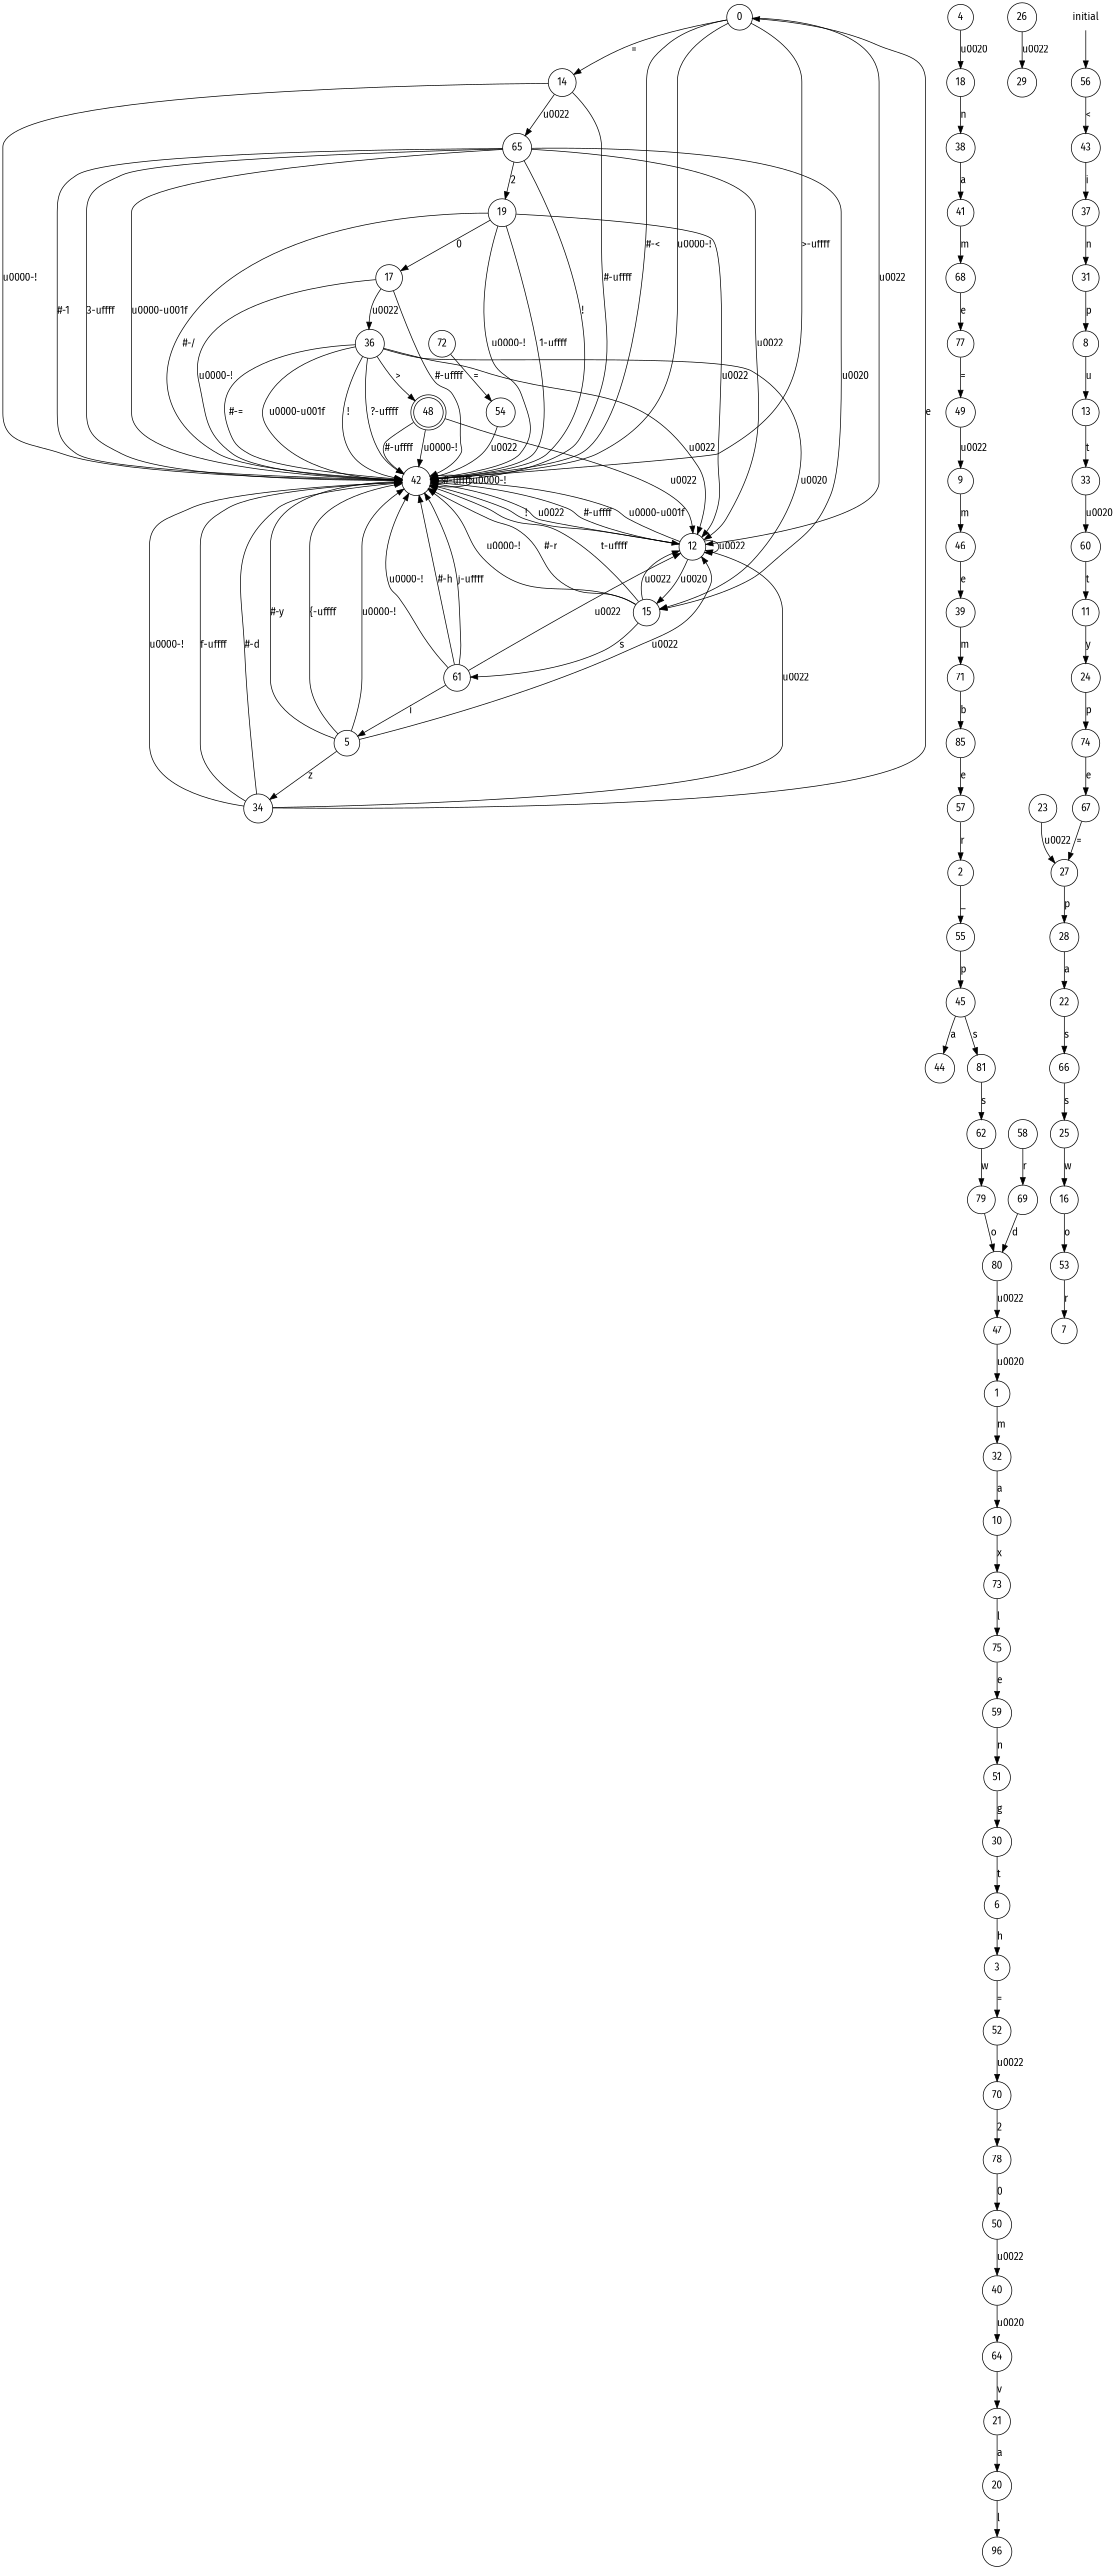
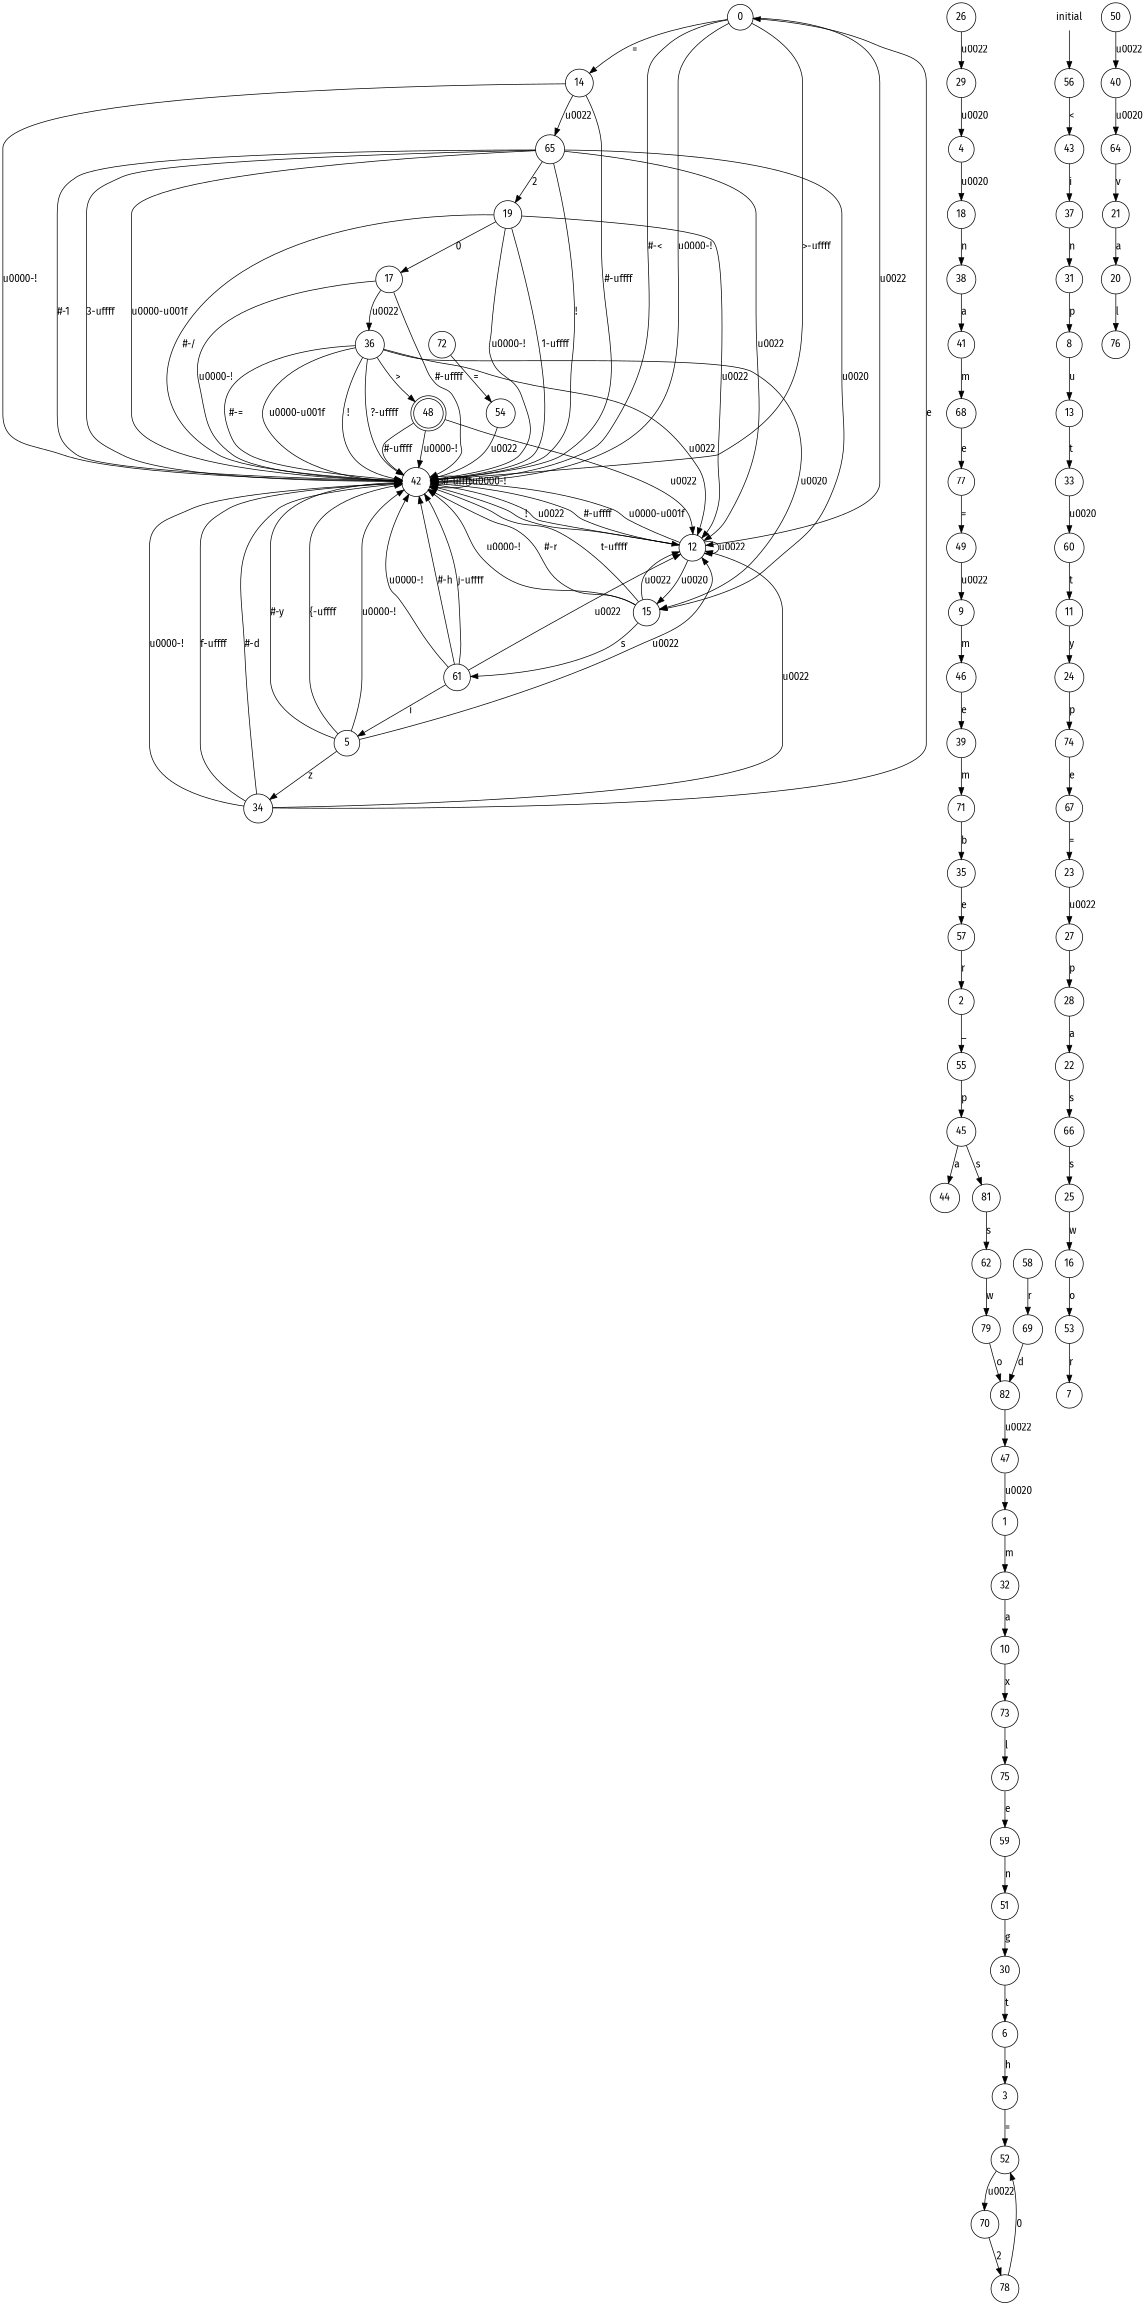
edge "29" -> "4": added, label "u0020"
node "85": label "85" -> "35"
edge "67" -> "27": now "67" -> "23"
node "80": label "80" -> "82"
edge "78" -> "50": now "78" -> "52"
node "96": label "96" -> "76"
